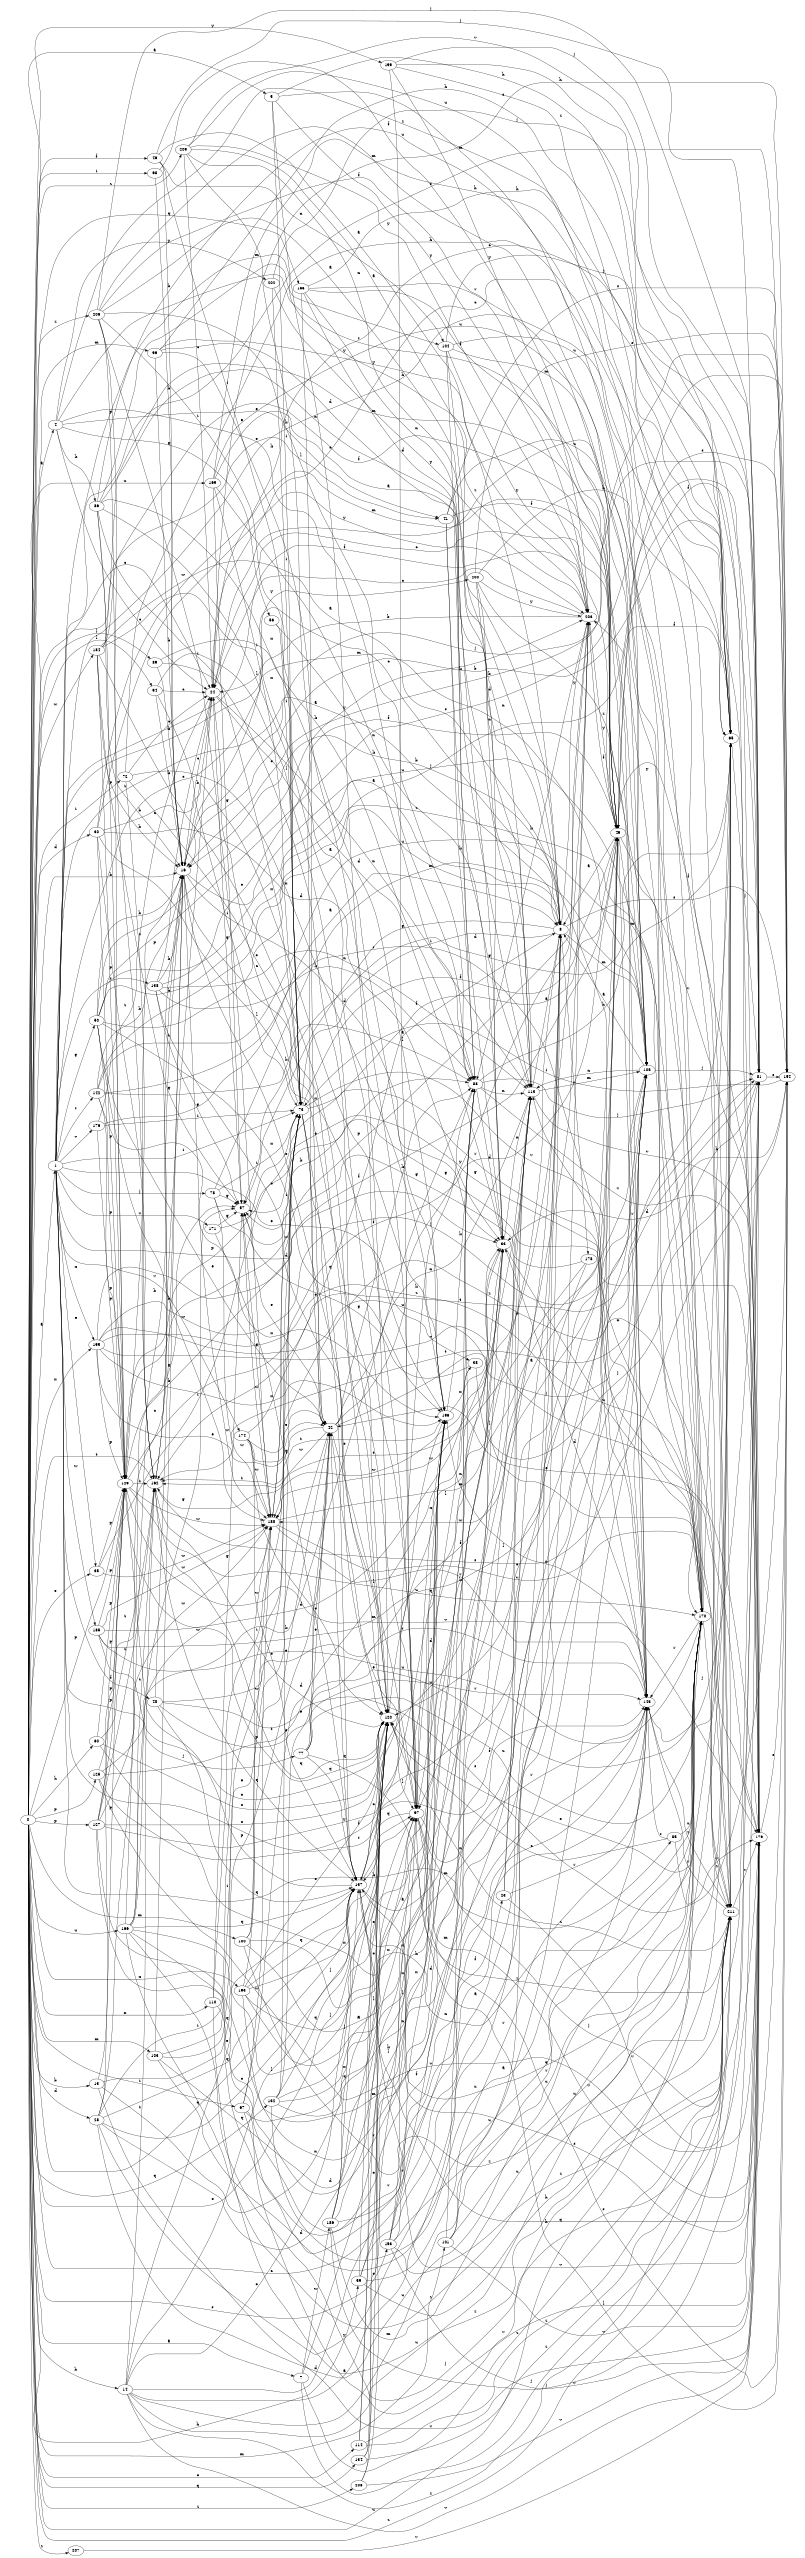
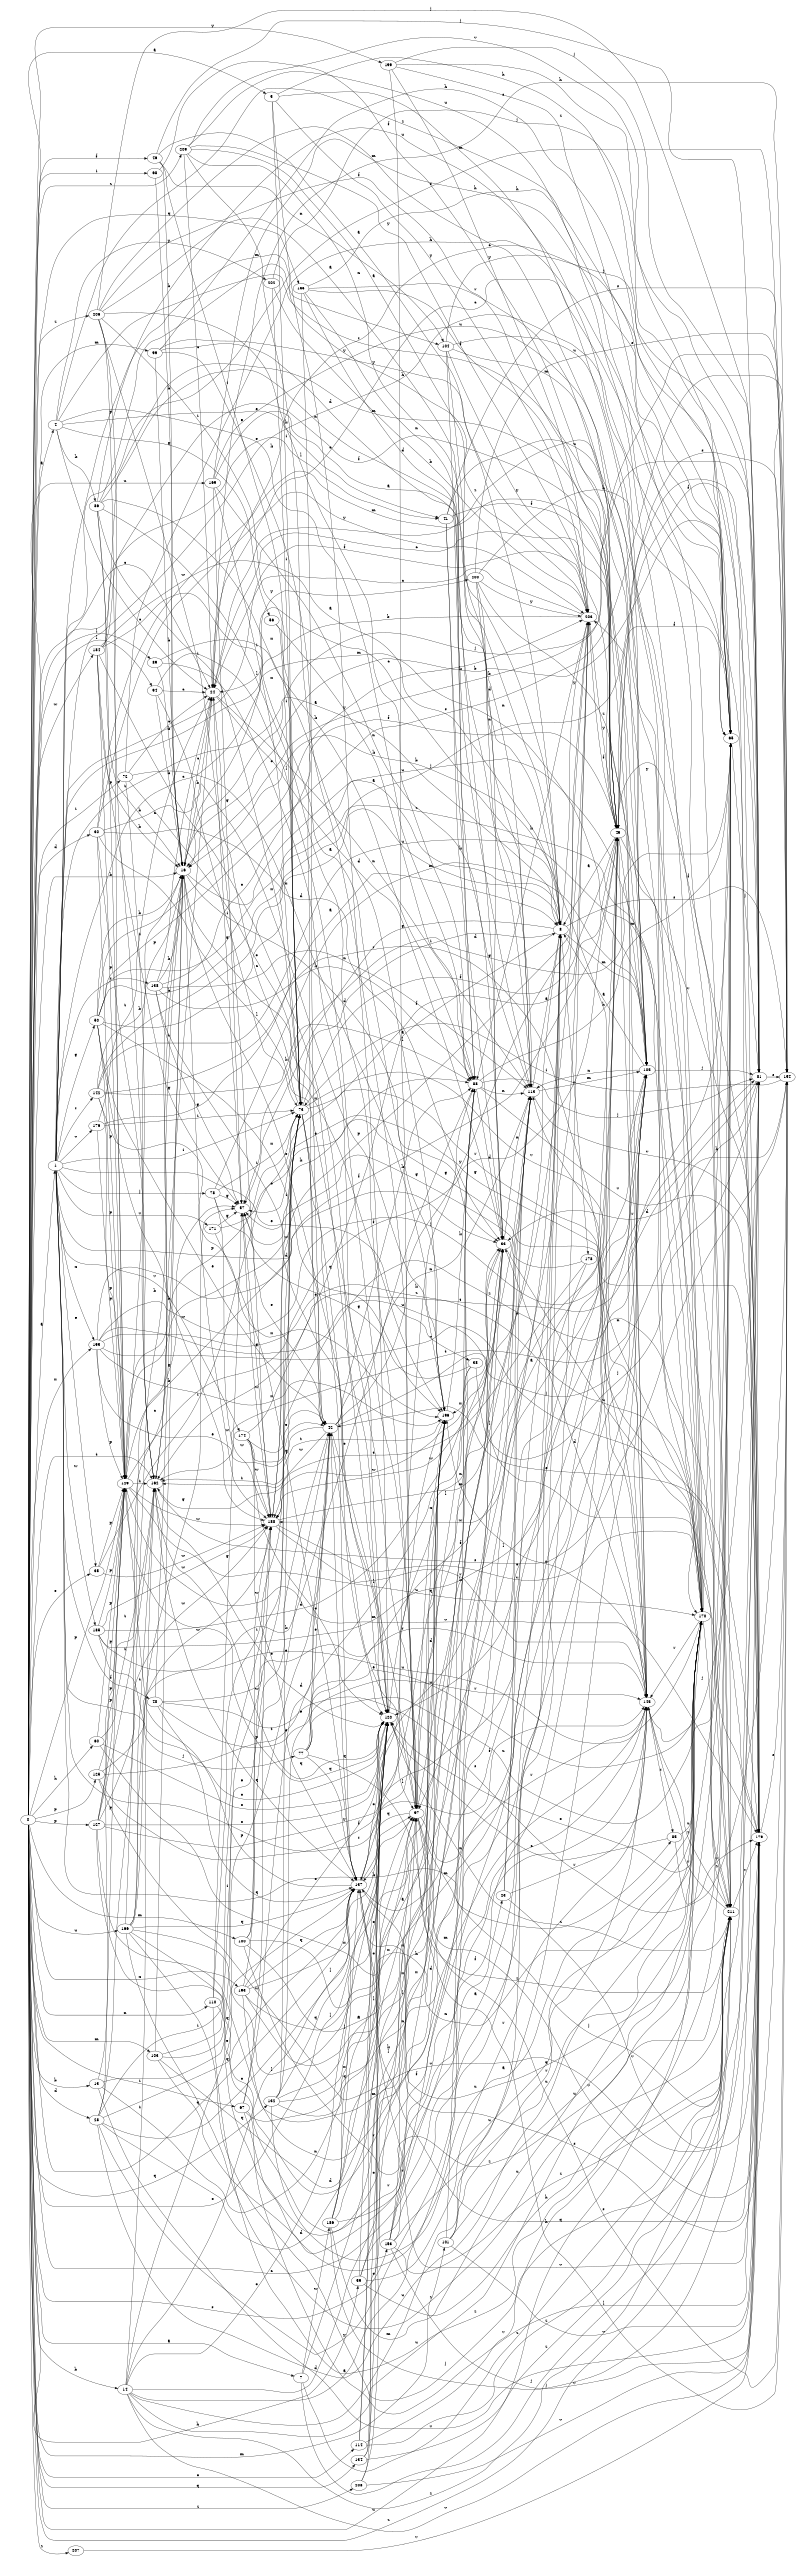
edge "202" -> "203": label "y" -> "b"
edge "196" -> "38": reversed
edge "85" -> "145": reversed
